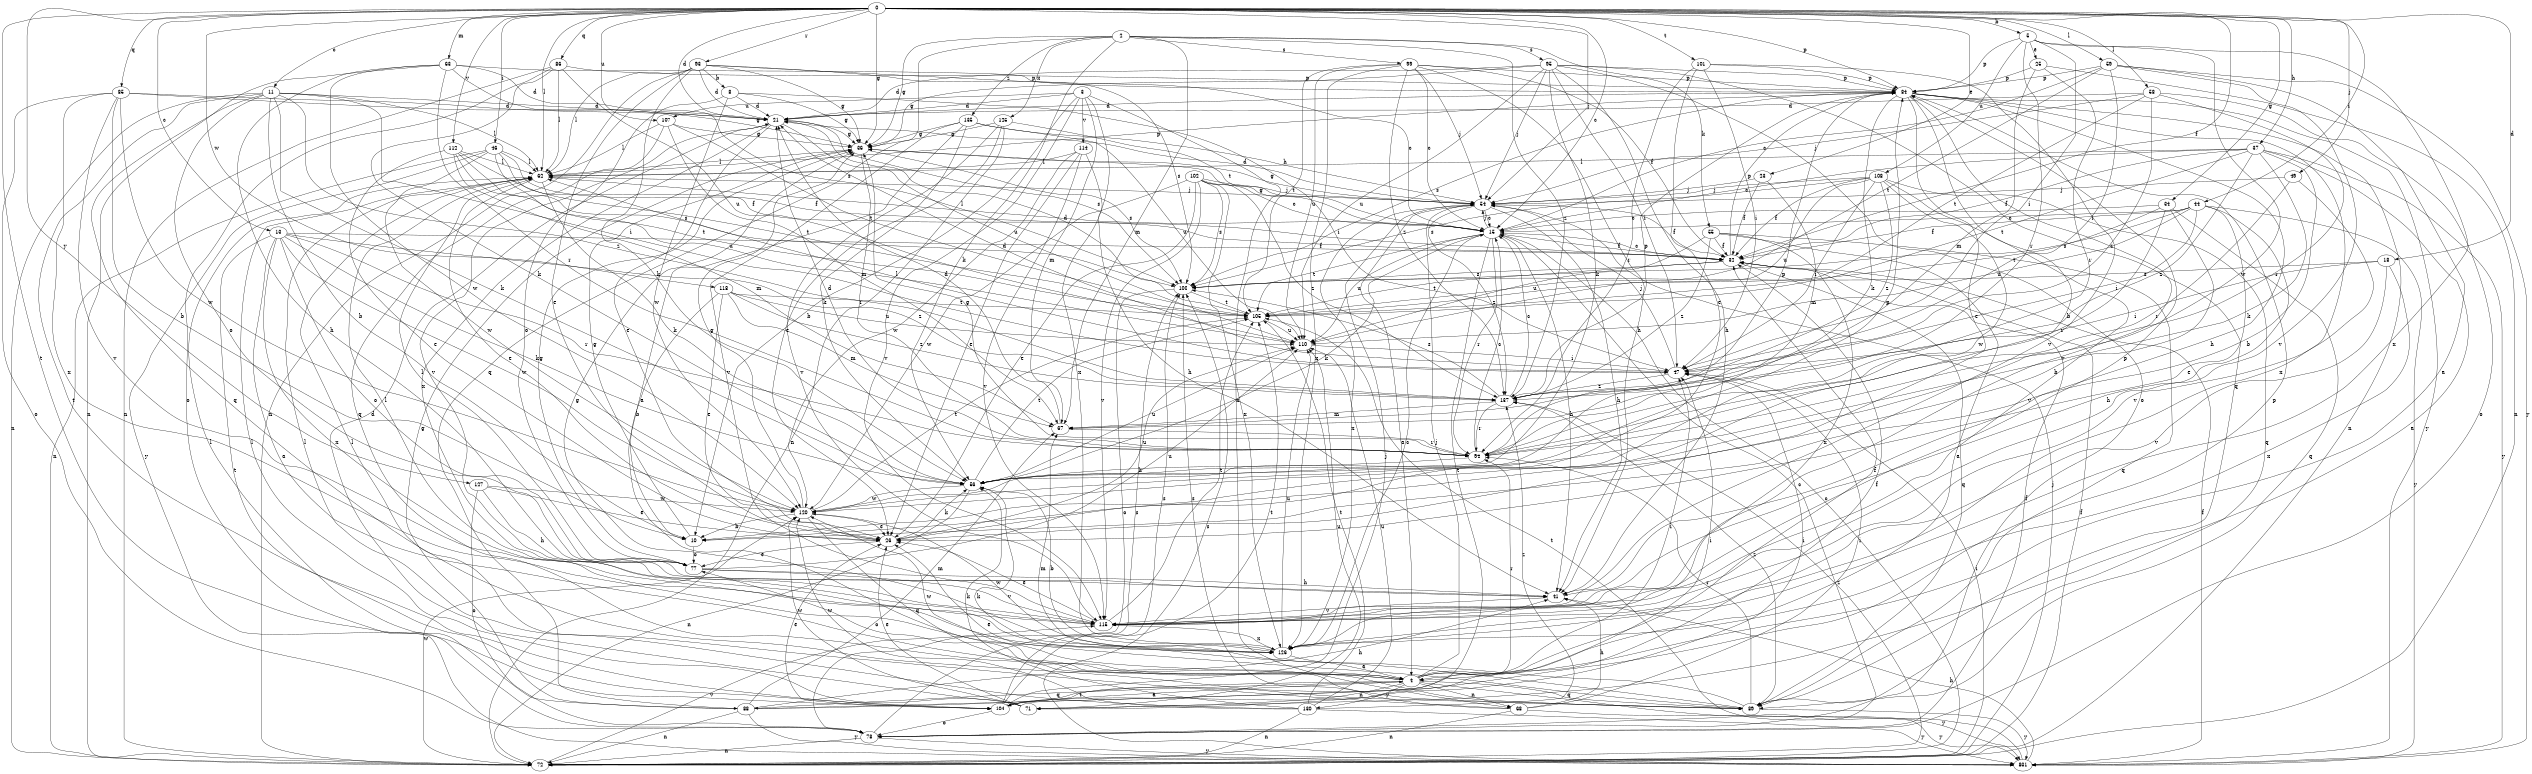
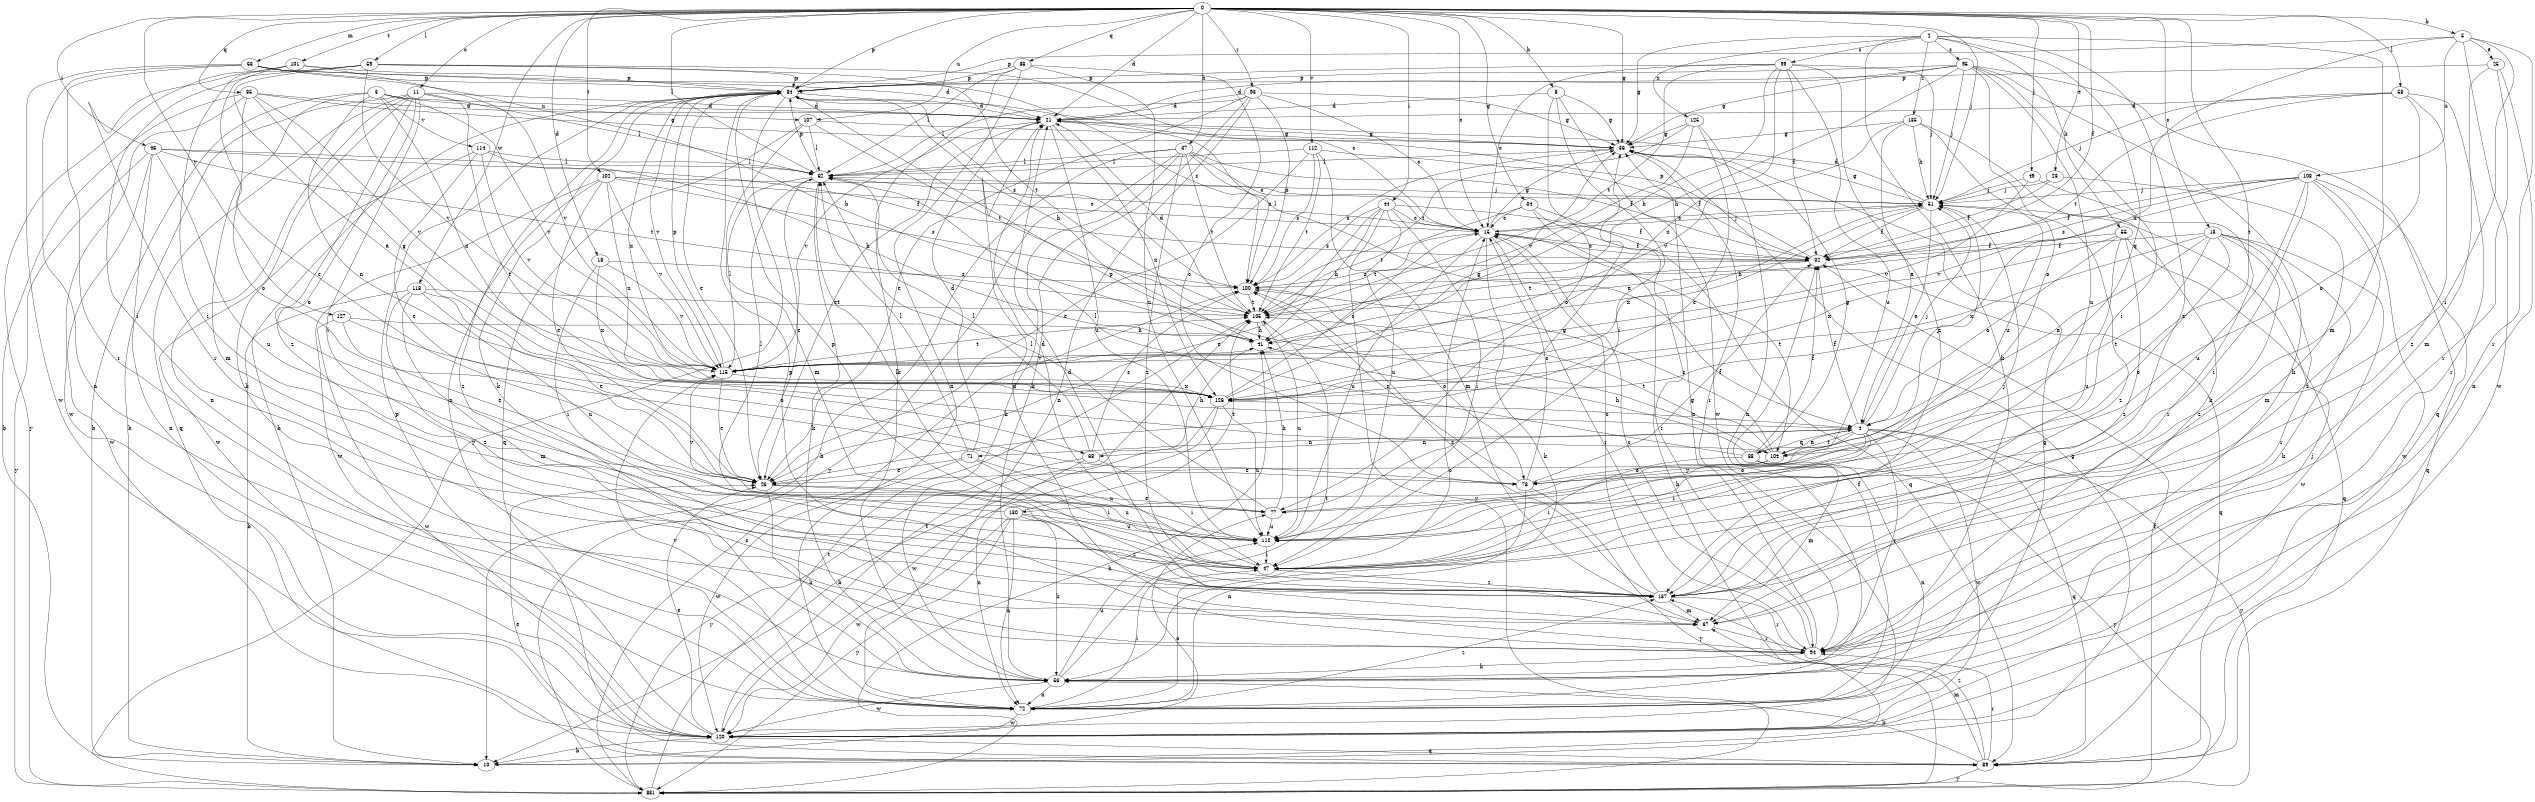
edge "0" -> "102": added, label "t"
edge "93" -> "8": now "0" -> "8"
edge "125" -> "15": now "125" -> "105"
node "54": label "54" -> "51"
edge "85" -> "126": label "x" -> "g"
edge "15" -> "41": now "105" -> "41"
edge "115" -> "62": reversed
edge "37" -> "71": now "37" -> "4"
edge "126" -> "56": now "126" -> "10"
